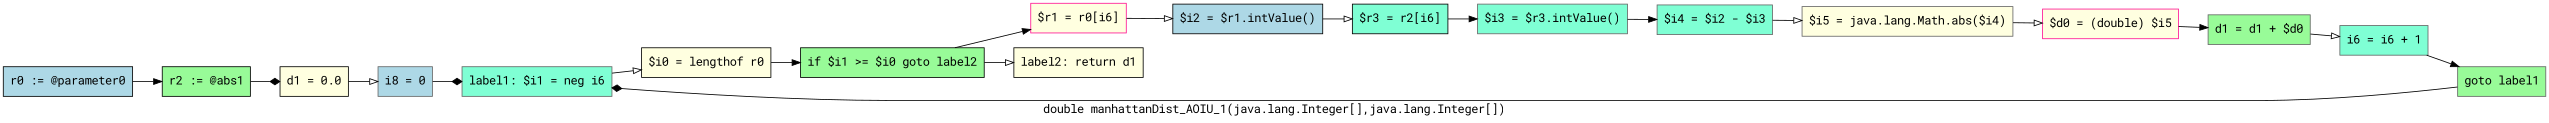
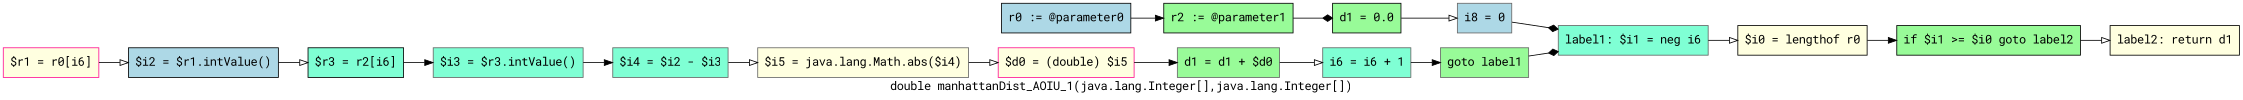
edge "if $i1 >= $i0 goto label2" -> "$r1 = r0[i6]": removed
node "r2 := @abs1": label "r2 := @abs1" -> "r2 := @parameter1"
node "d1 = 0.0": fillcolor lightyellow -> palegreen
